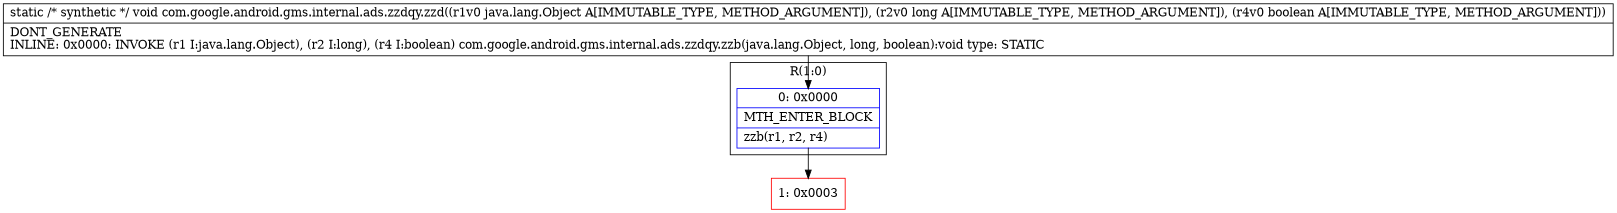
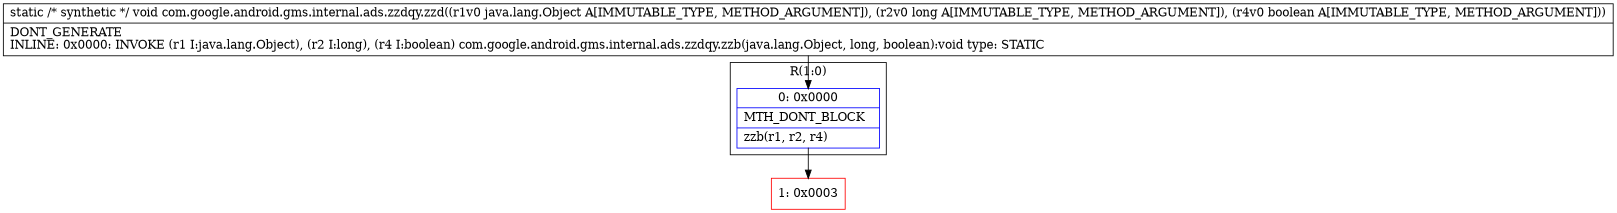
node "0: 0x0000": text "MTH_ENTER_BLOCK" -> "MTH_DONT_BLOCK"
